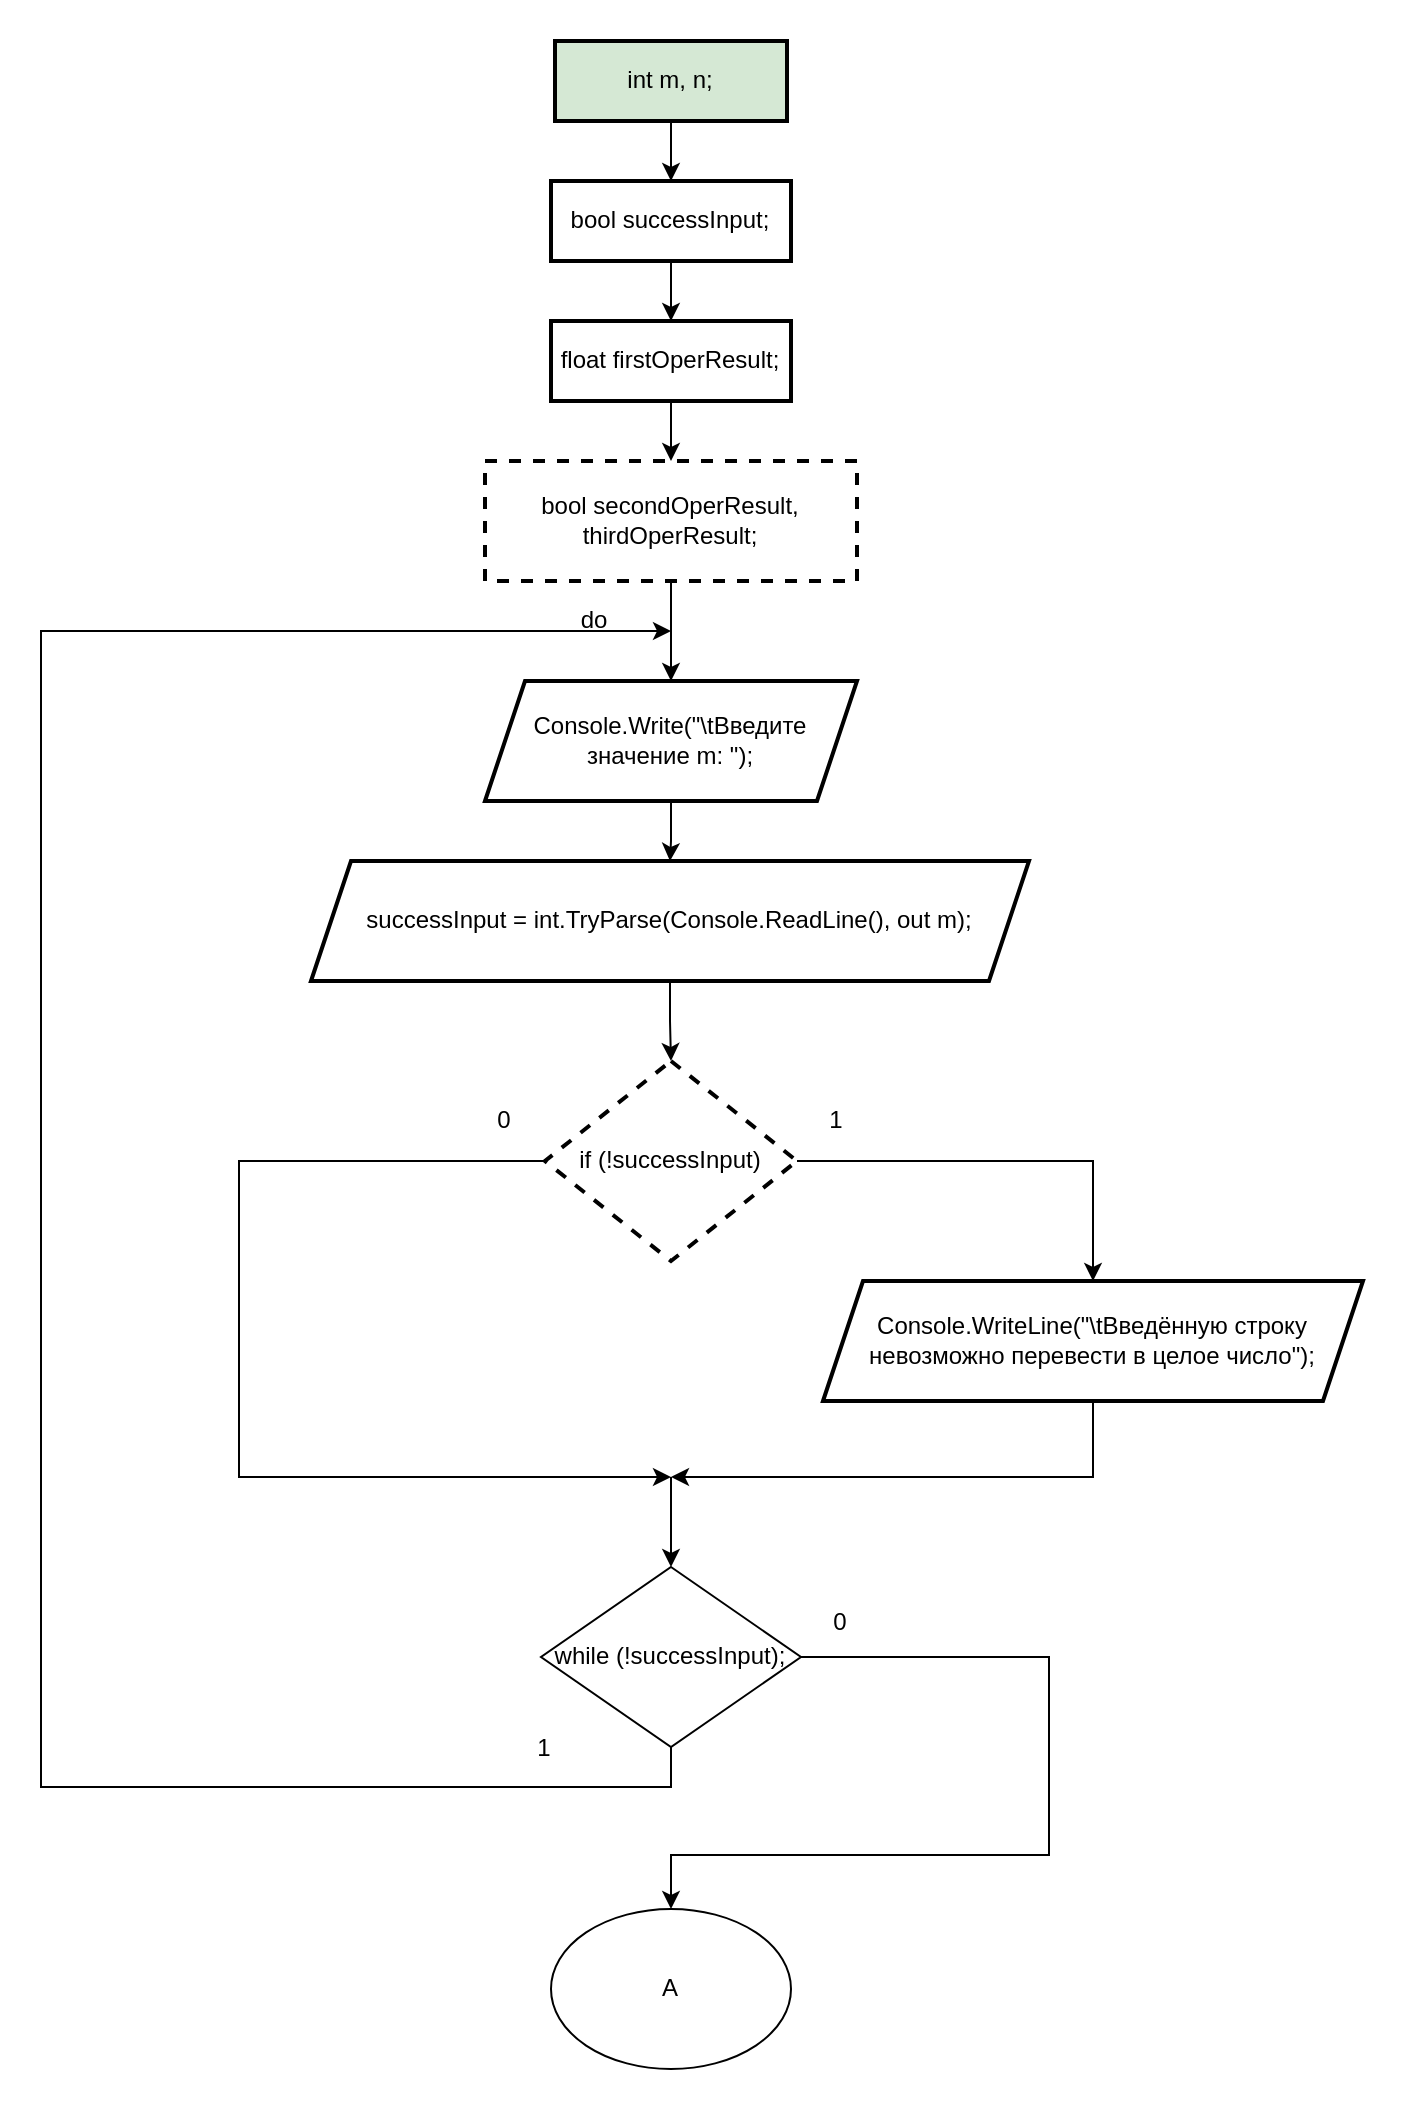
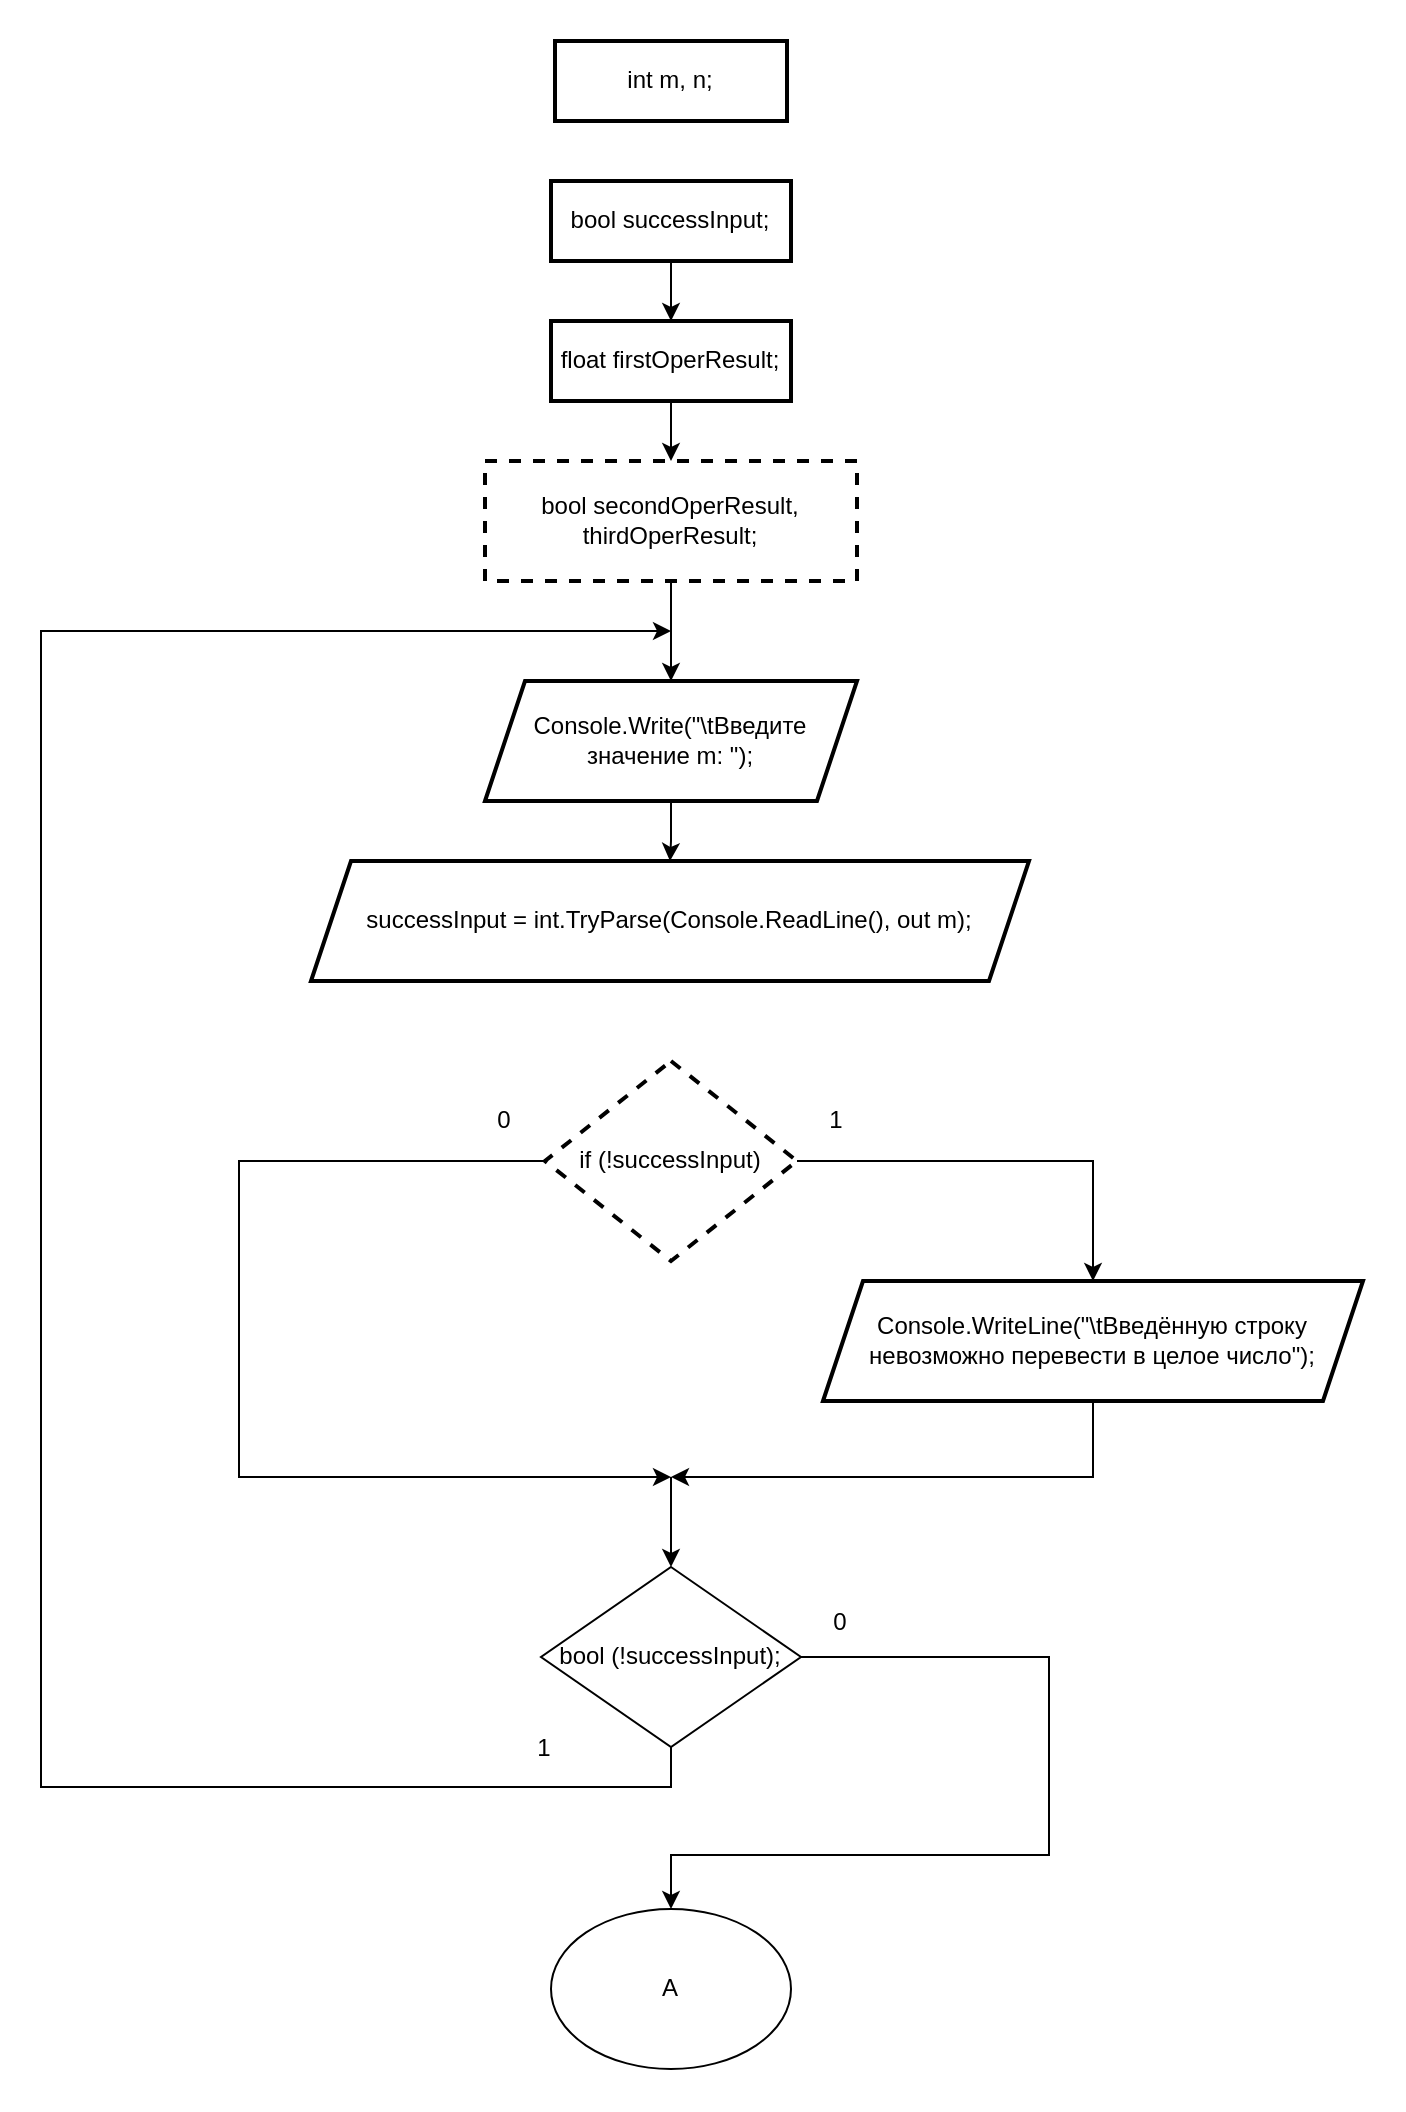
node "int m, n;": fillcolor #d5e8d4 -> #ffffff
edge "int m, n;" -> "bool successInput;": removed
node "do": removed
edge "successInput = int.TryParse(Console.ReadLine(), out m);" -> "if (!successInput)": removed
node "while (!successInput);": label "while (!successInput);" -> "bool (!successInput);"
